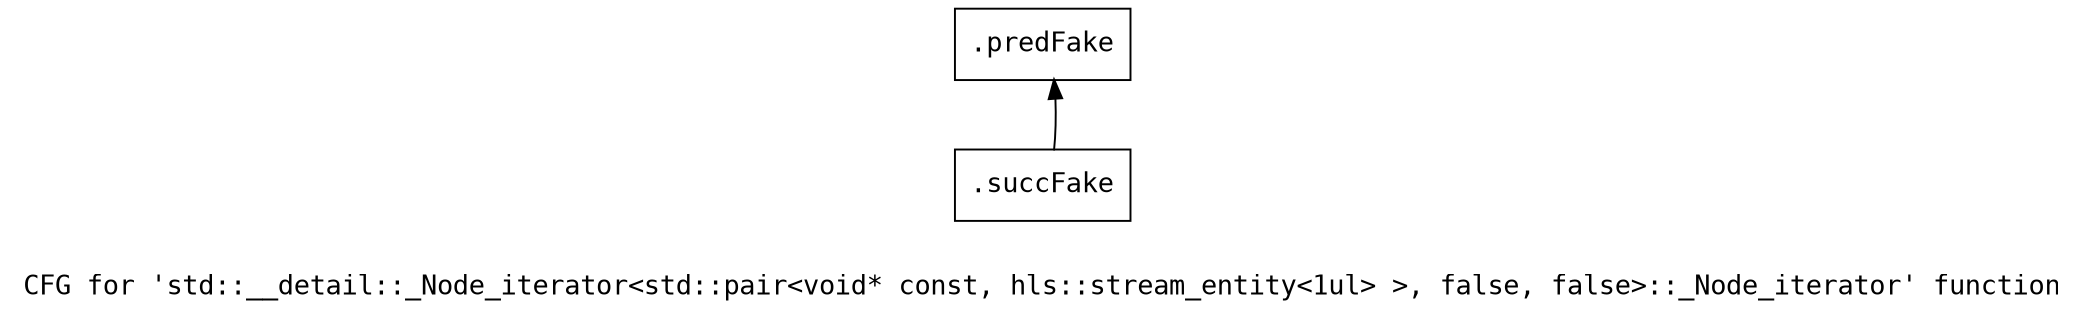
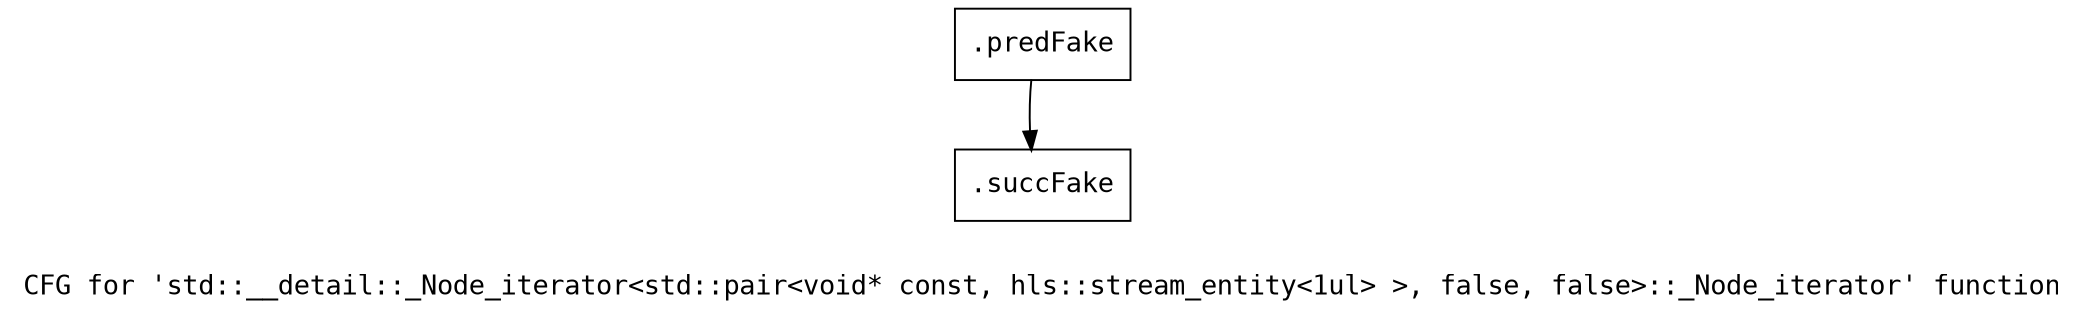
edge ".succFake" -> ".predFake": reversed
